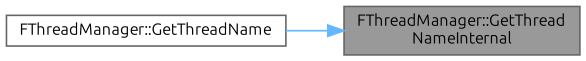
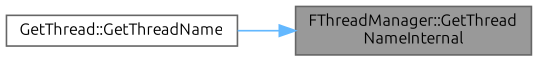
node "FThreadManager::GetThreadName": label "FThreadManager::GetThreadName" -> "GetThread::GetThreadName"
